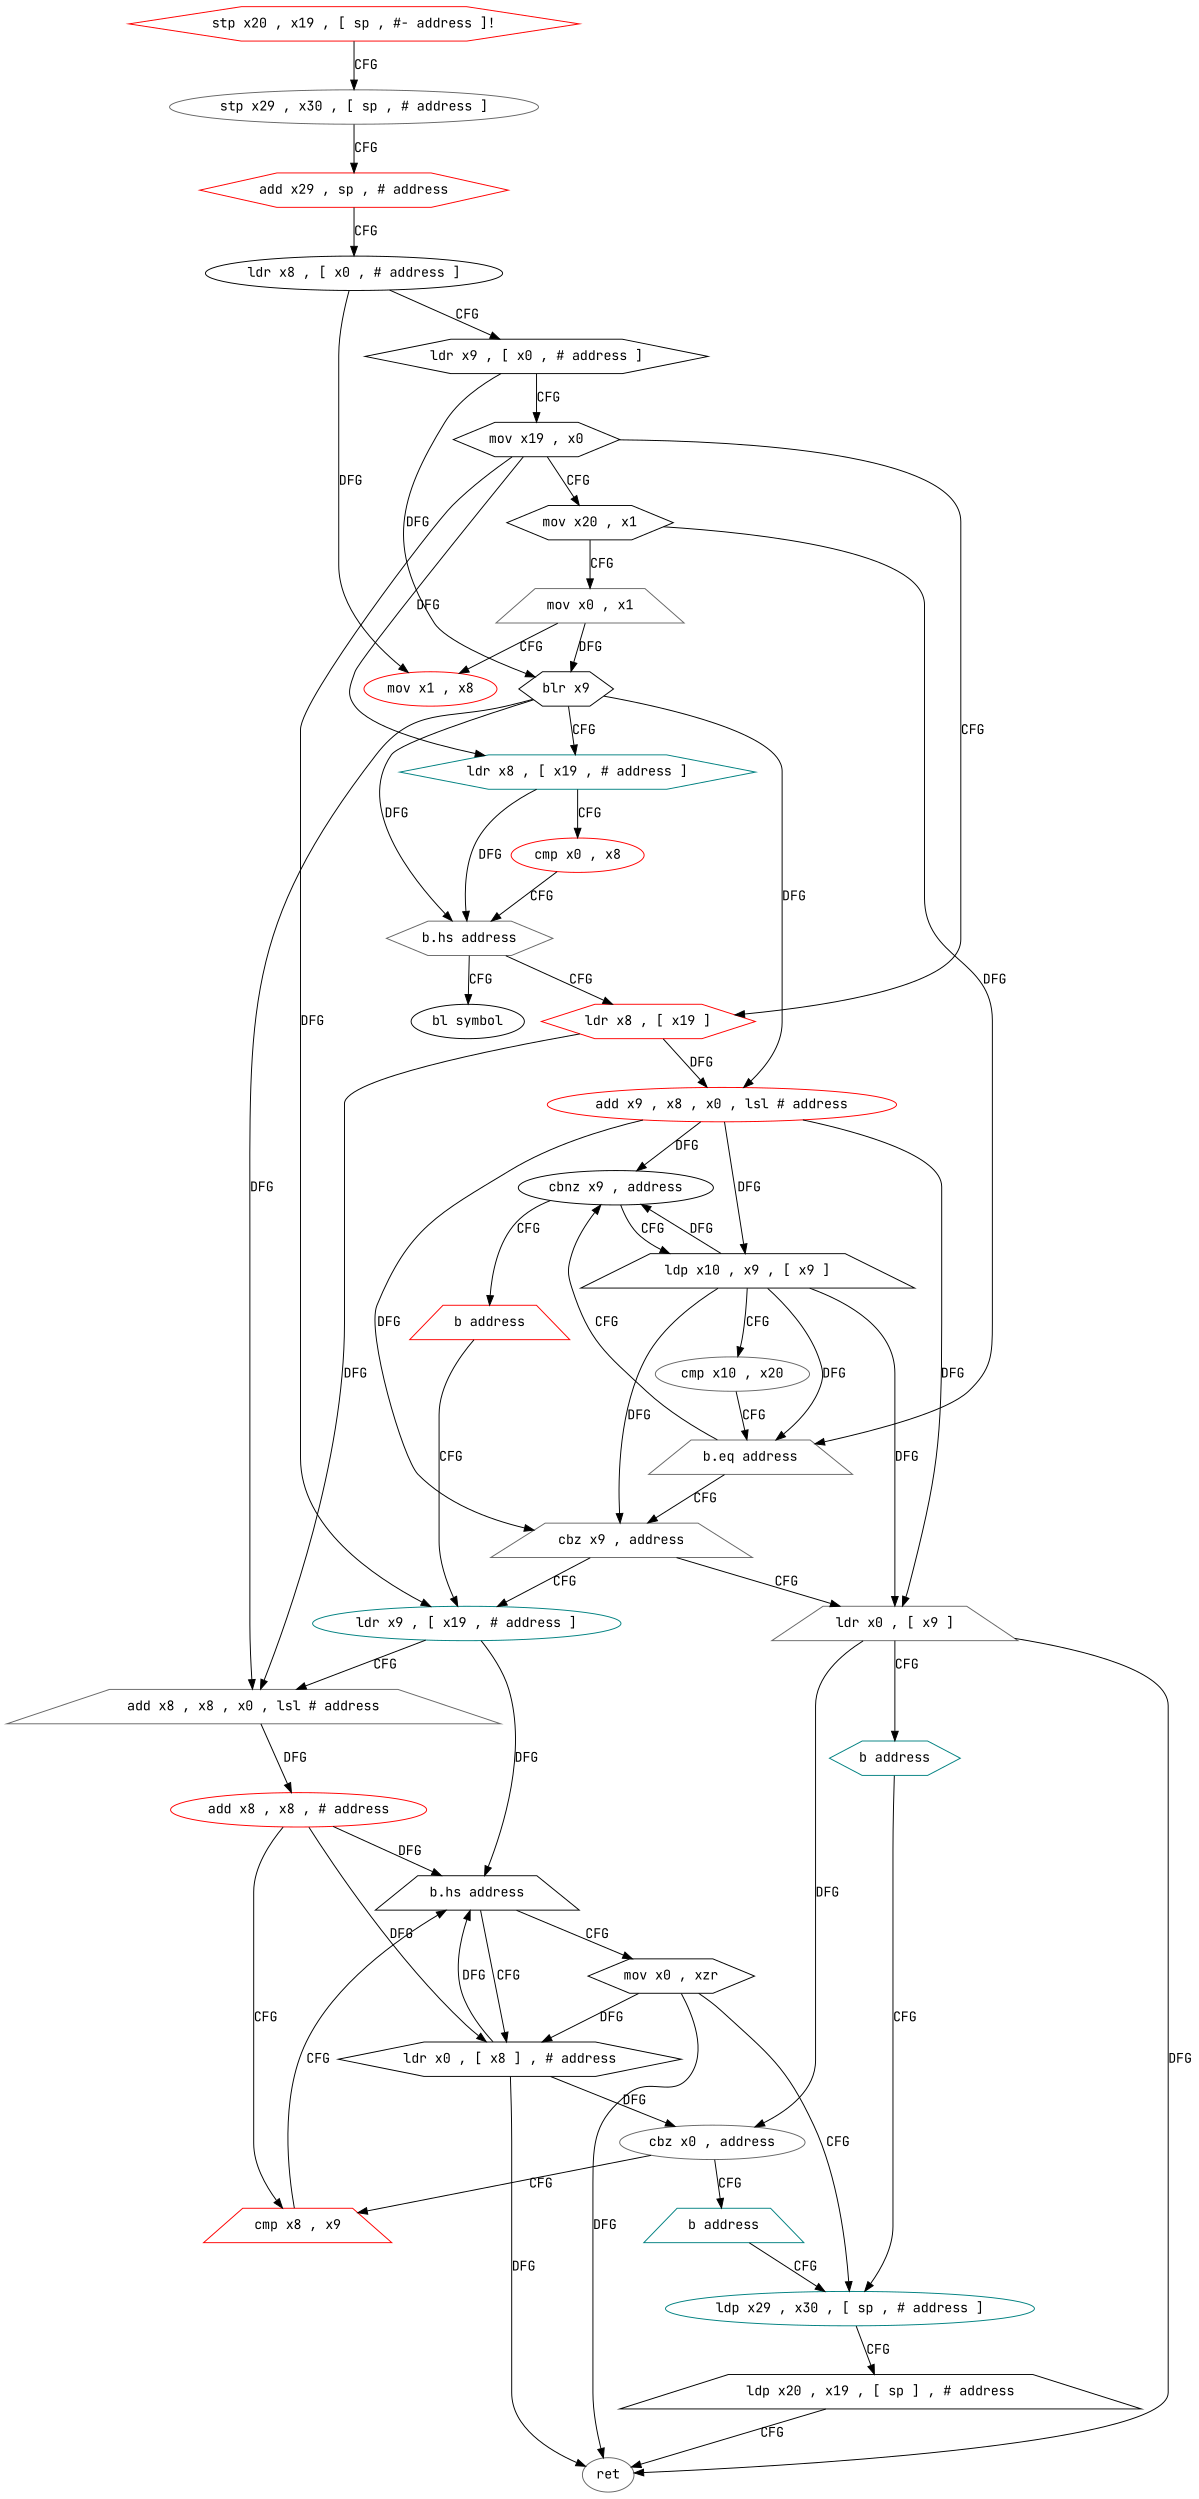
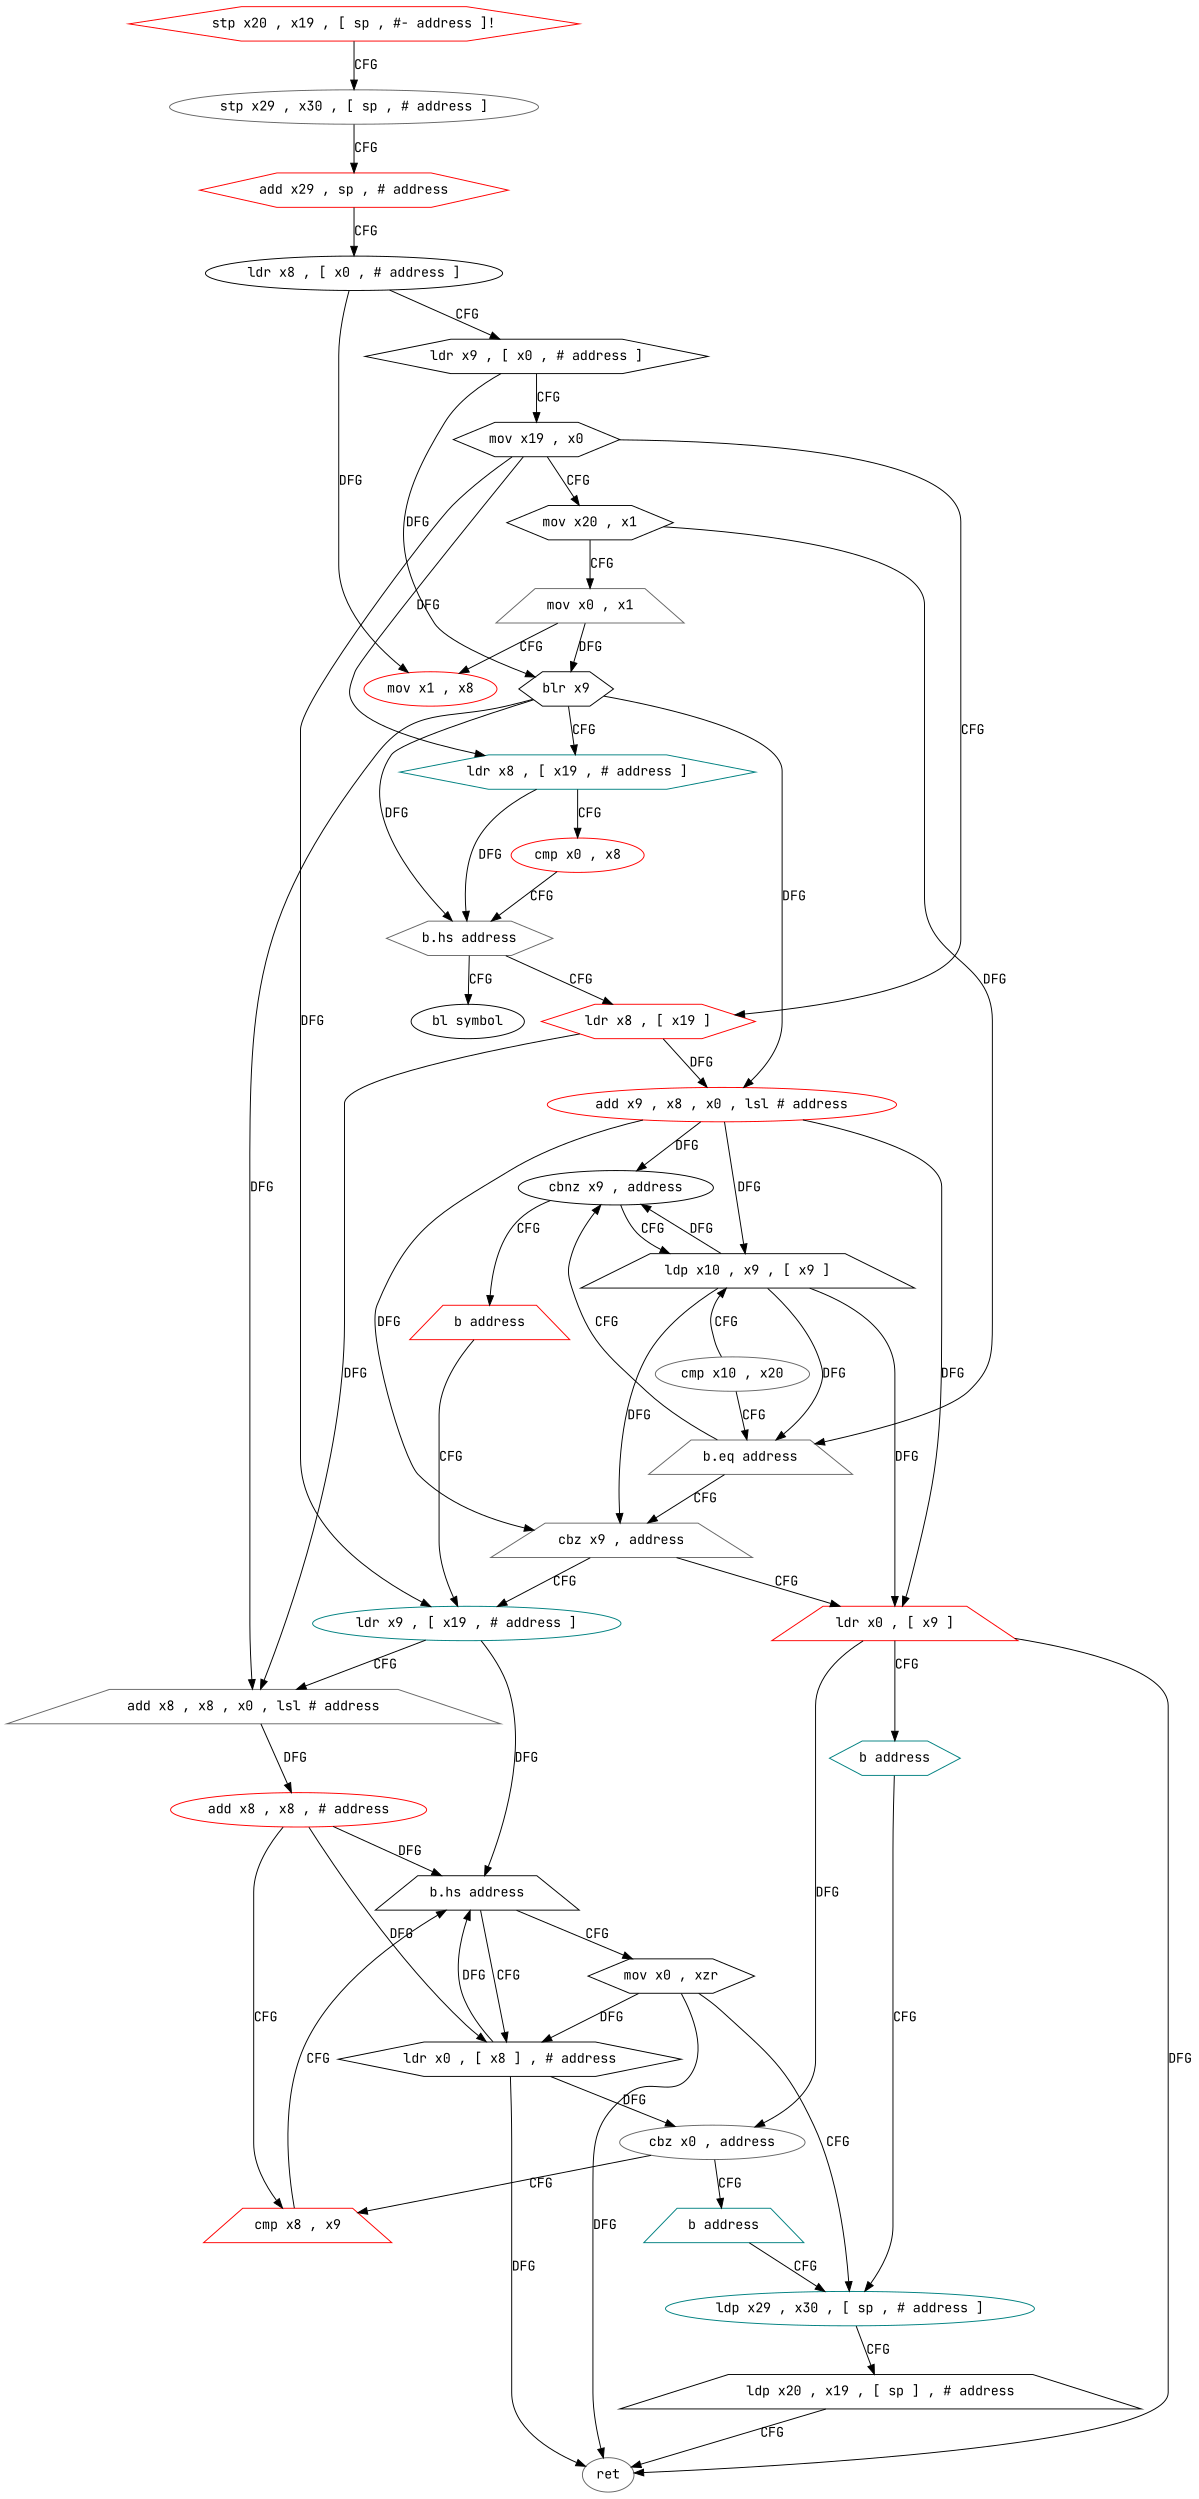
edge "ldp x10 , x9 , [ x9 ]" -> "cmp x10 , x20": reversed
node "ldr x0 , [ x9 ]": color gray40 -> red
